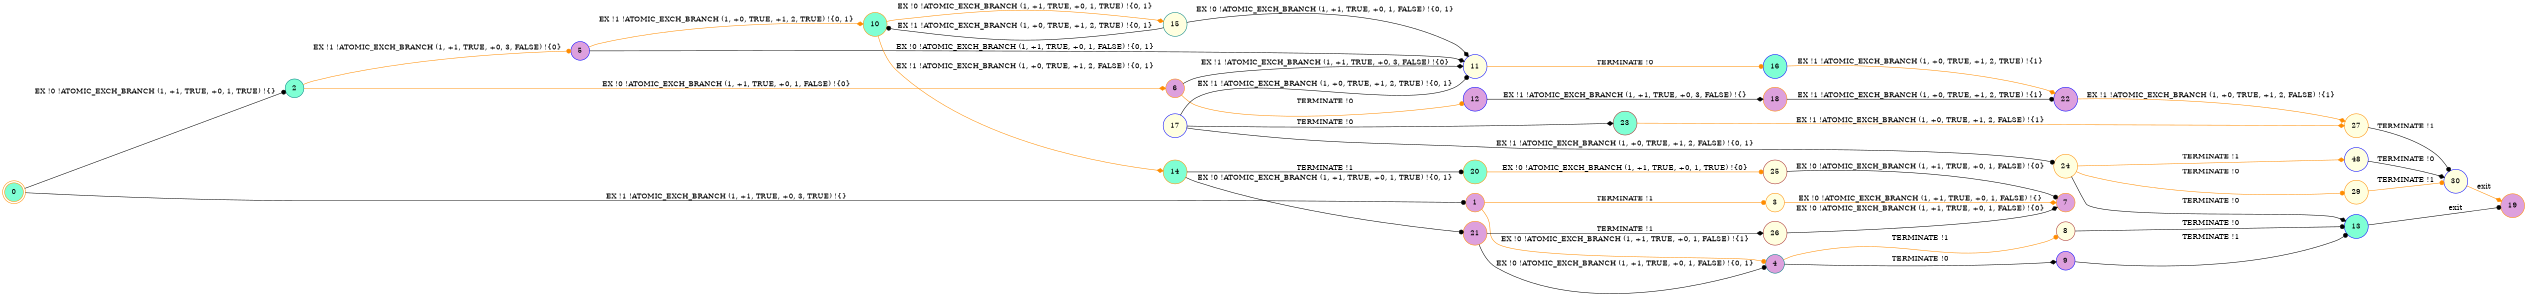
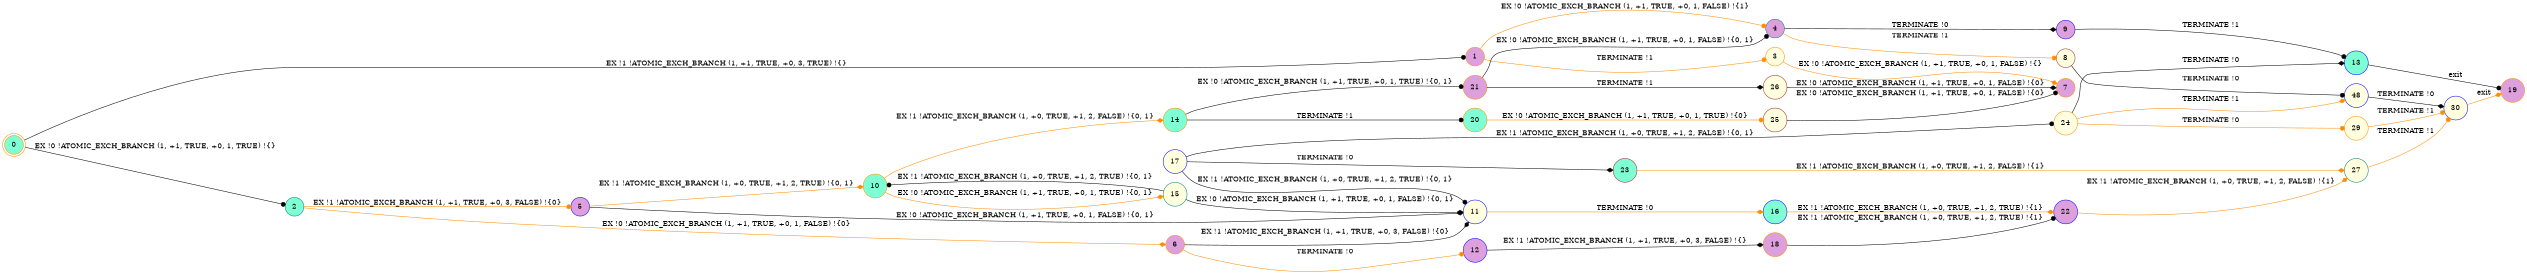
edge "11" -> "16": arrowhead dot -> diamond
node "27": color darkorange -> teal
edge "27" -> "30": color black -> darkorange
edge "8" -> "13": now "8" -> "48"
